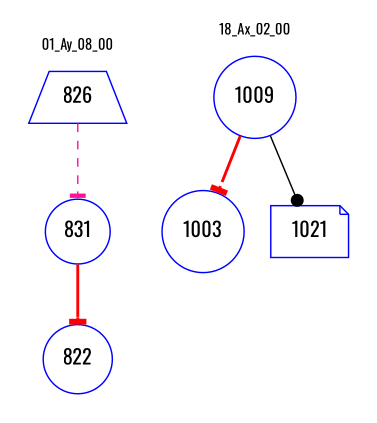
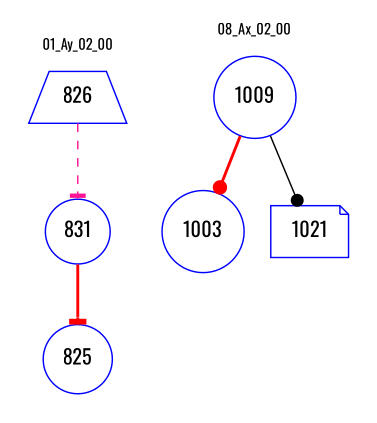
cluster "18_Ax_02_00": label "18_Ax_02_00" -> "08_Ax_02_00"
cluster "01_Ay_08_00": label "01_Ay_08_00" -> "01_Ay_02_00"
edge "1009" -> "1003": arrowhead tee -> dot
node "822": label "822" -> "825"
